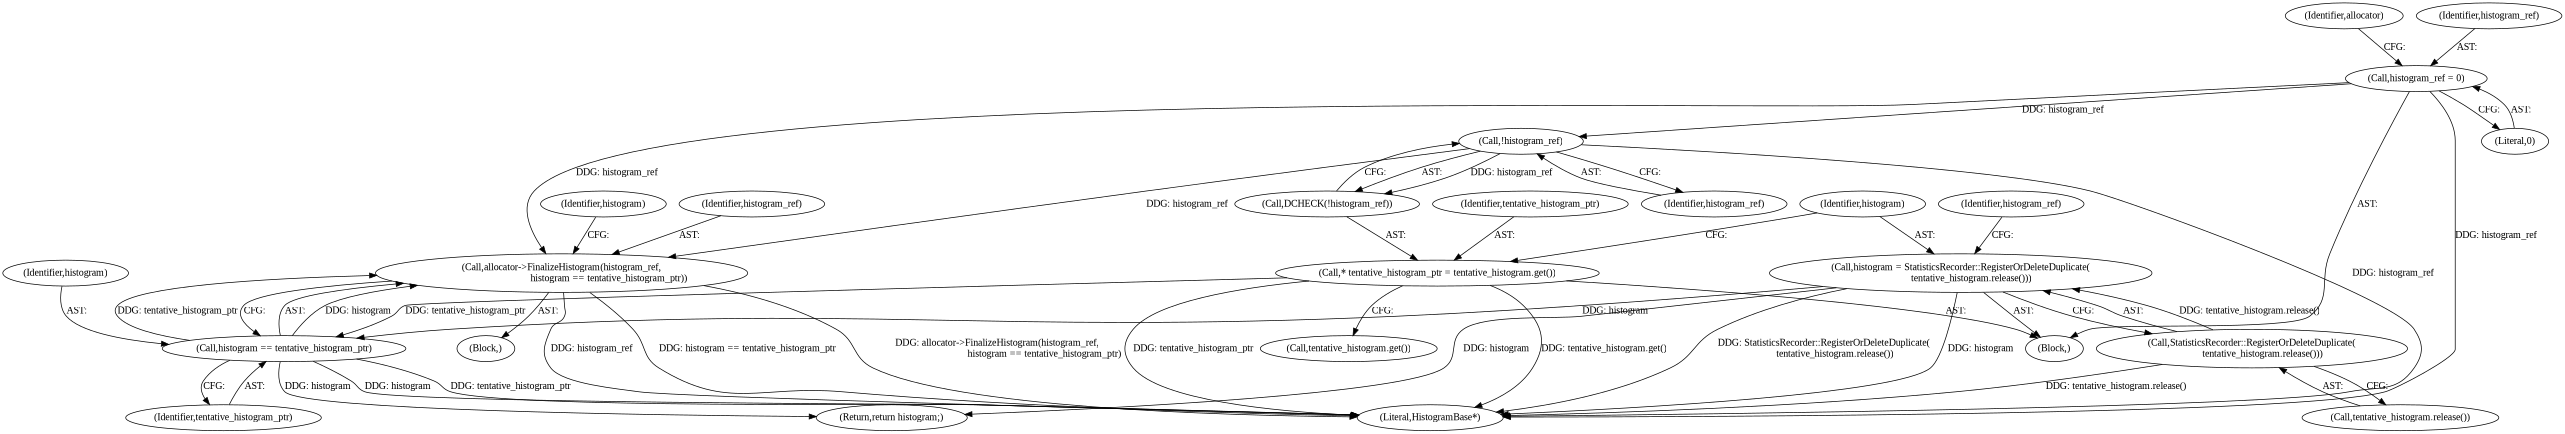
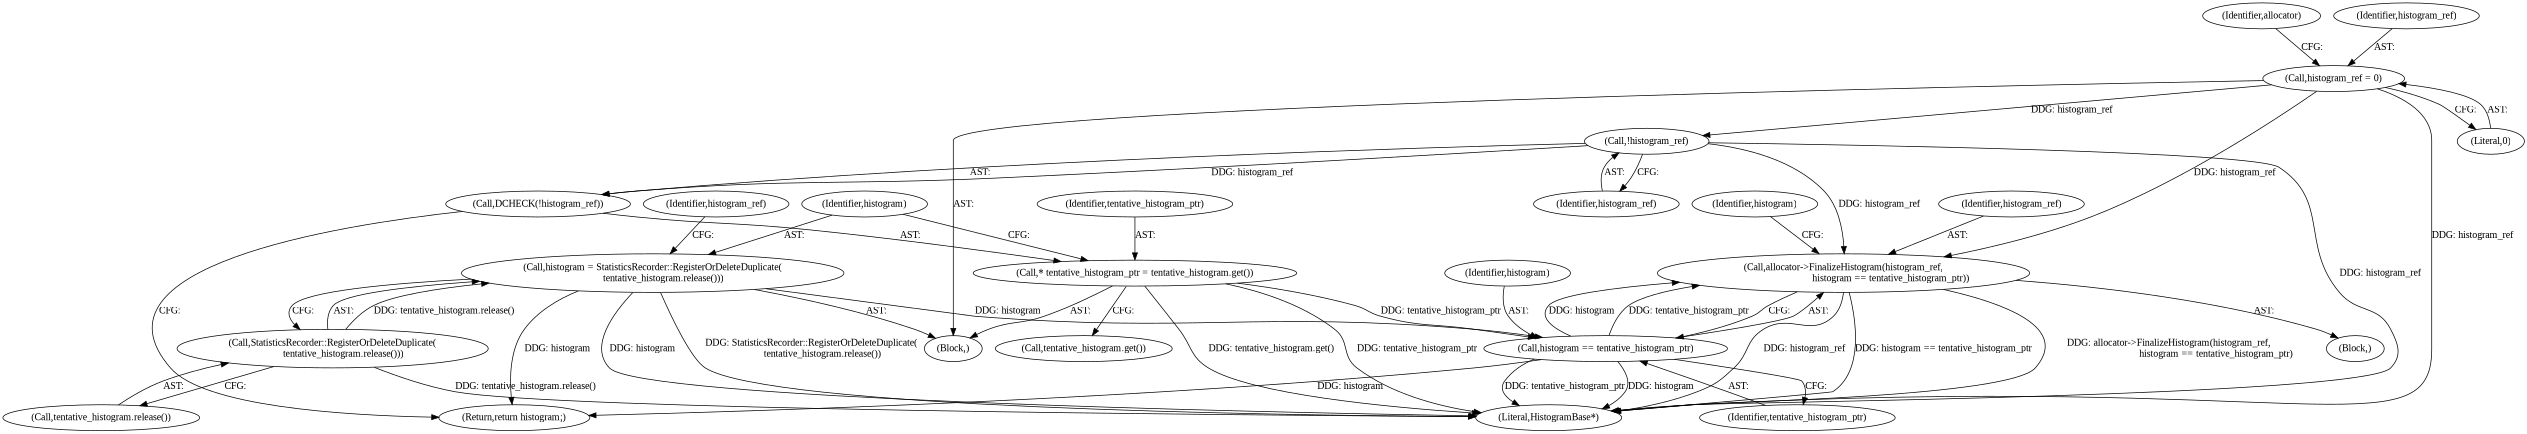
edge "(Call,DCHECK(!histogram_ref))" -> "(Call,!histogram_ref)": now "(Call,DCHECK(!histogram_ref))" -> "(Return,return histogram;)"
